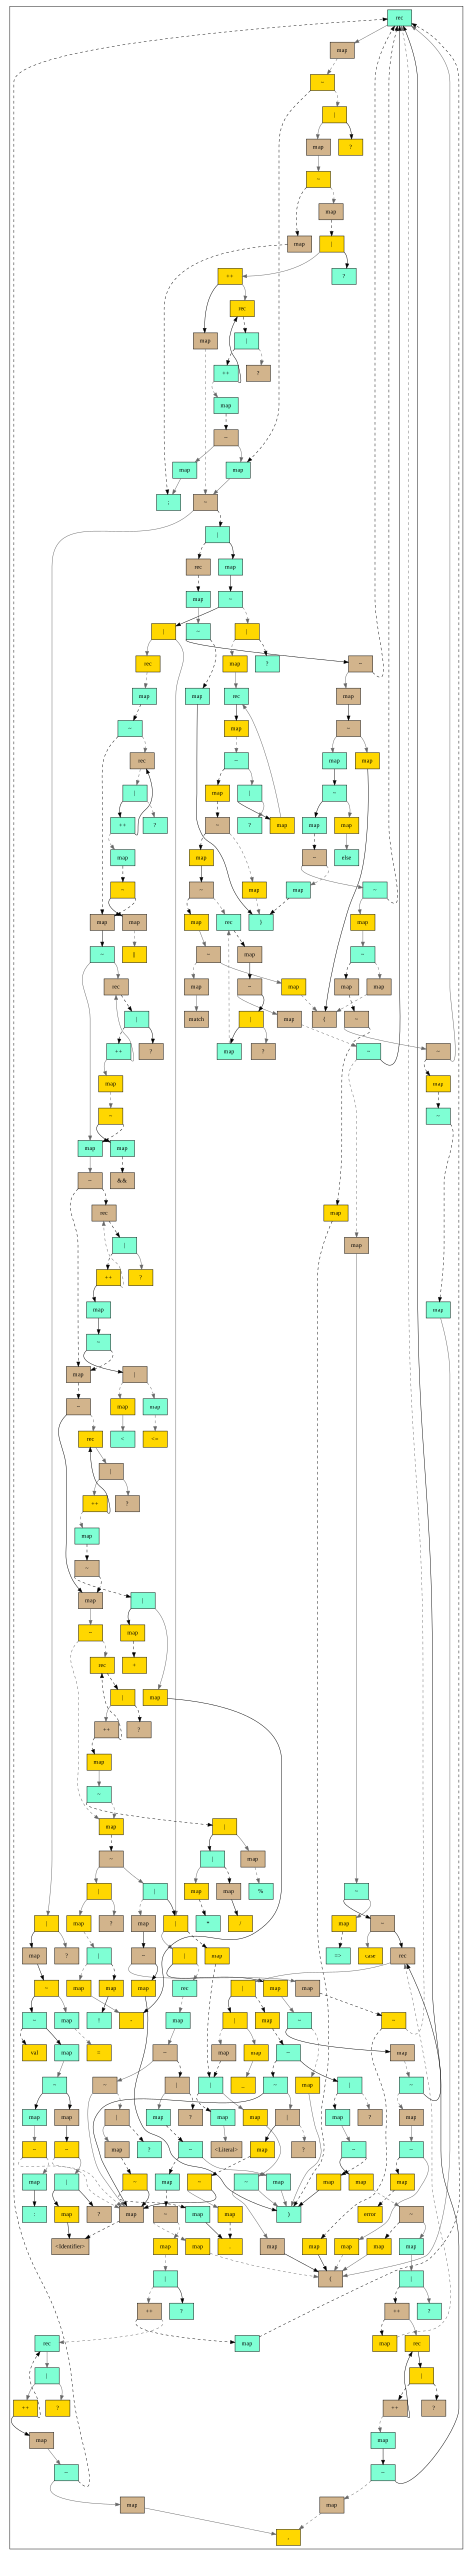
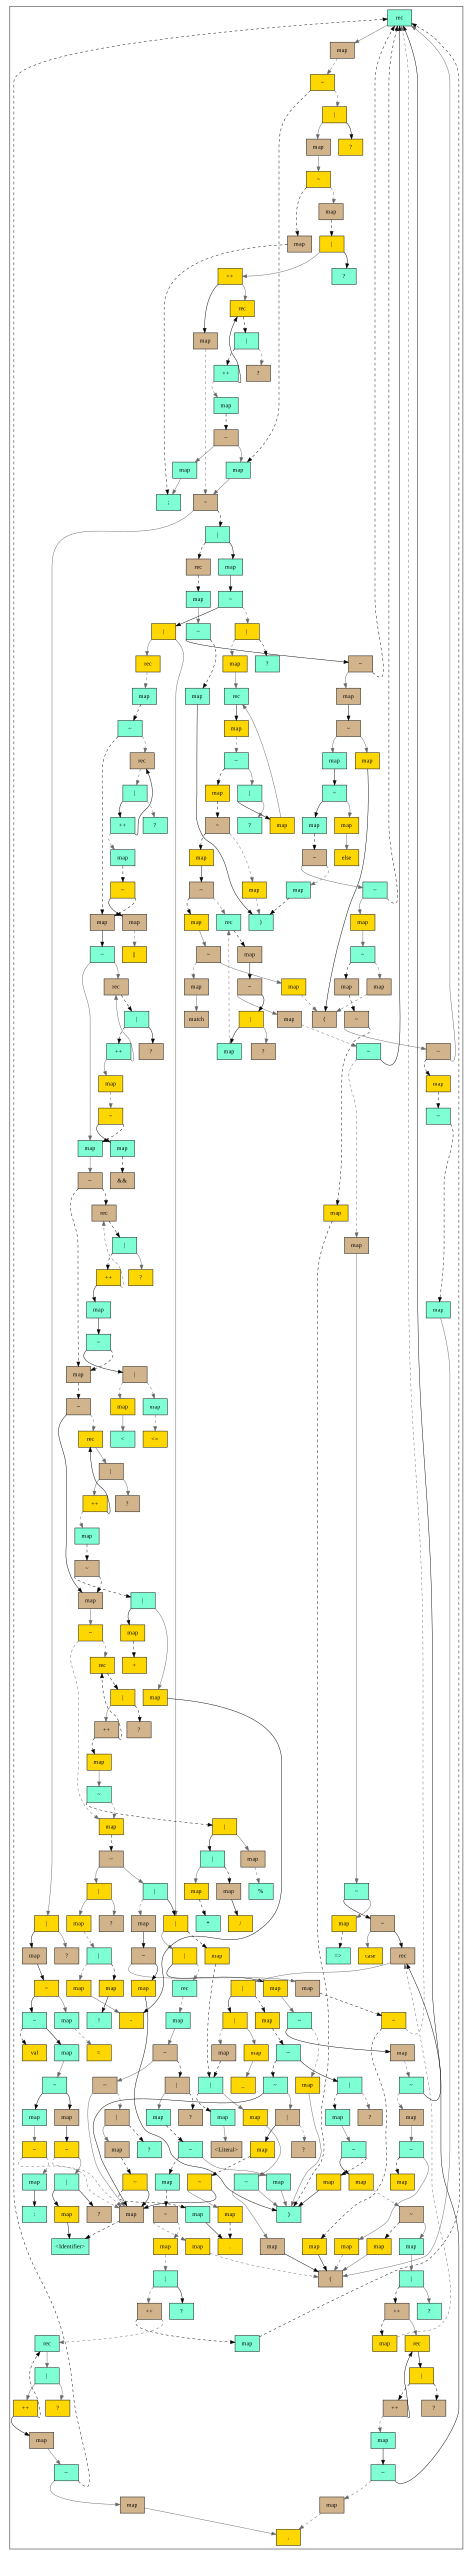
node "else": fillcolor aquamarine -> gold
node "error": removed
node "<Identifier>": fillcolor tan -> aquamarine
